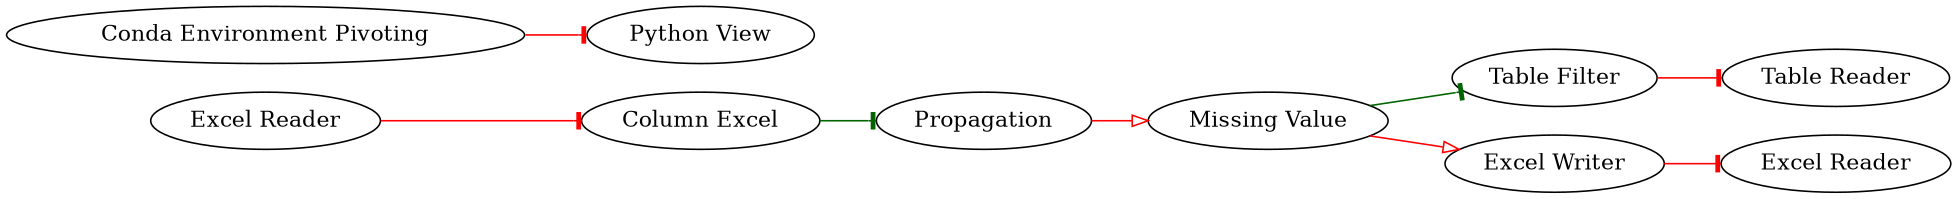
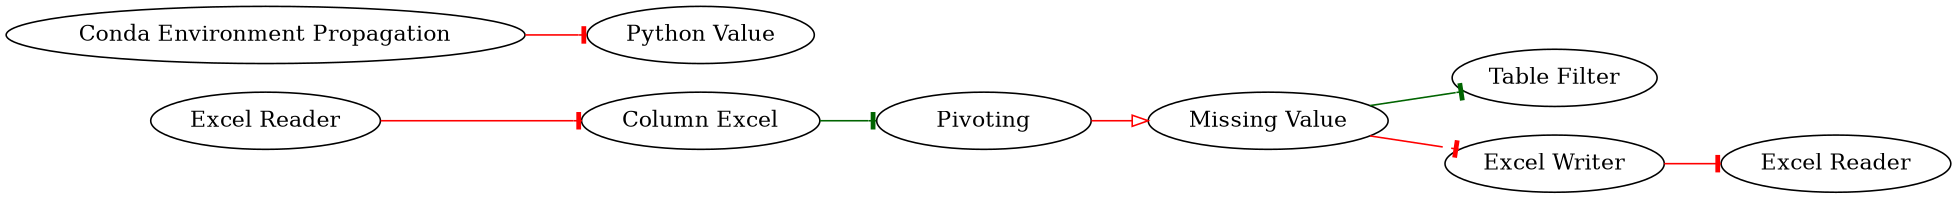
node "Conda Environment Pivoting": label "Conda Environment Pivoting" -> "Conda Environment Propagation"
node "Python View": label "Python View" -> "Python Value"
node "Table Reader": removed
node "Propagation": label "Propagation" -> "Pivoting"
edge "Missing Value" -> "Excel Writer": arrowhead onormal -> tee
